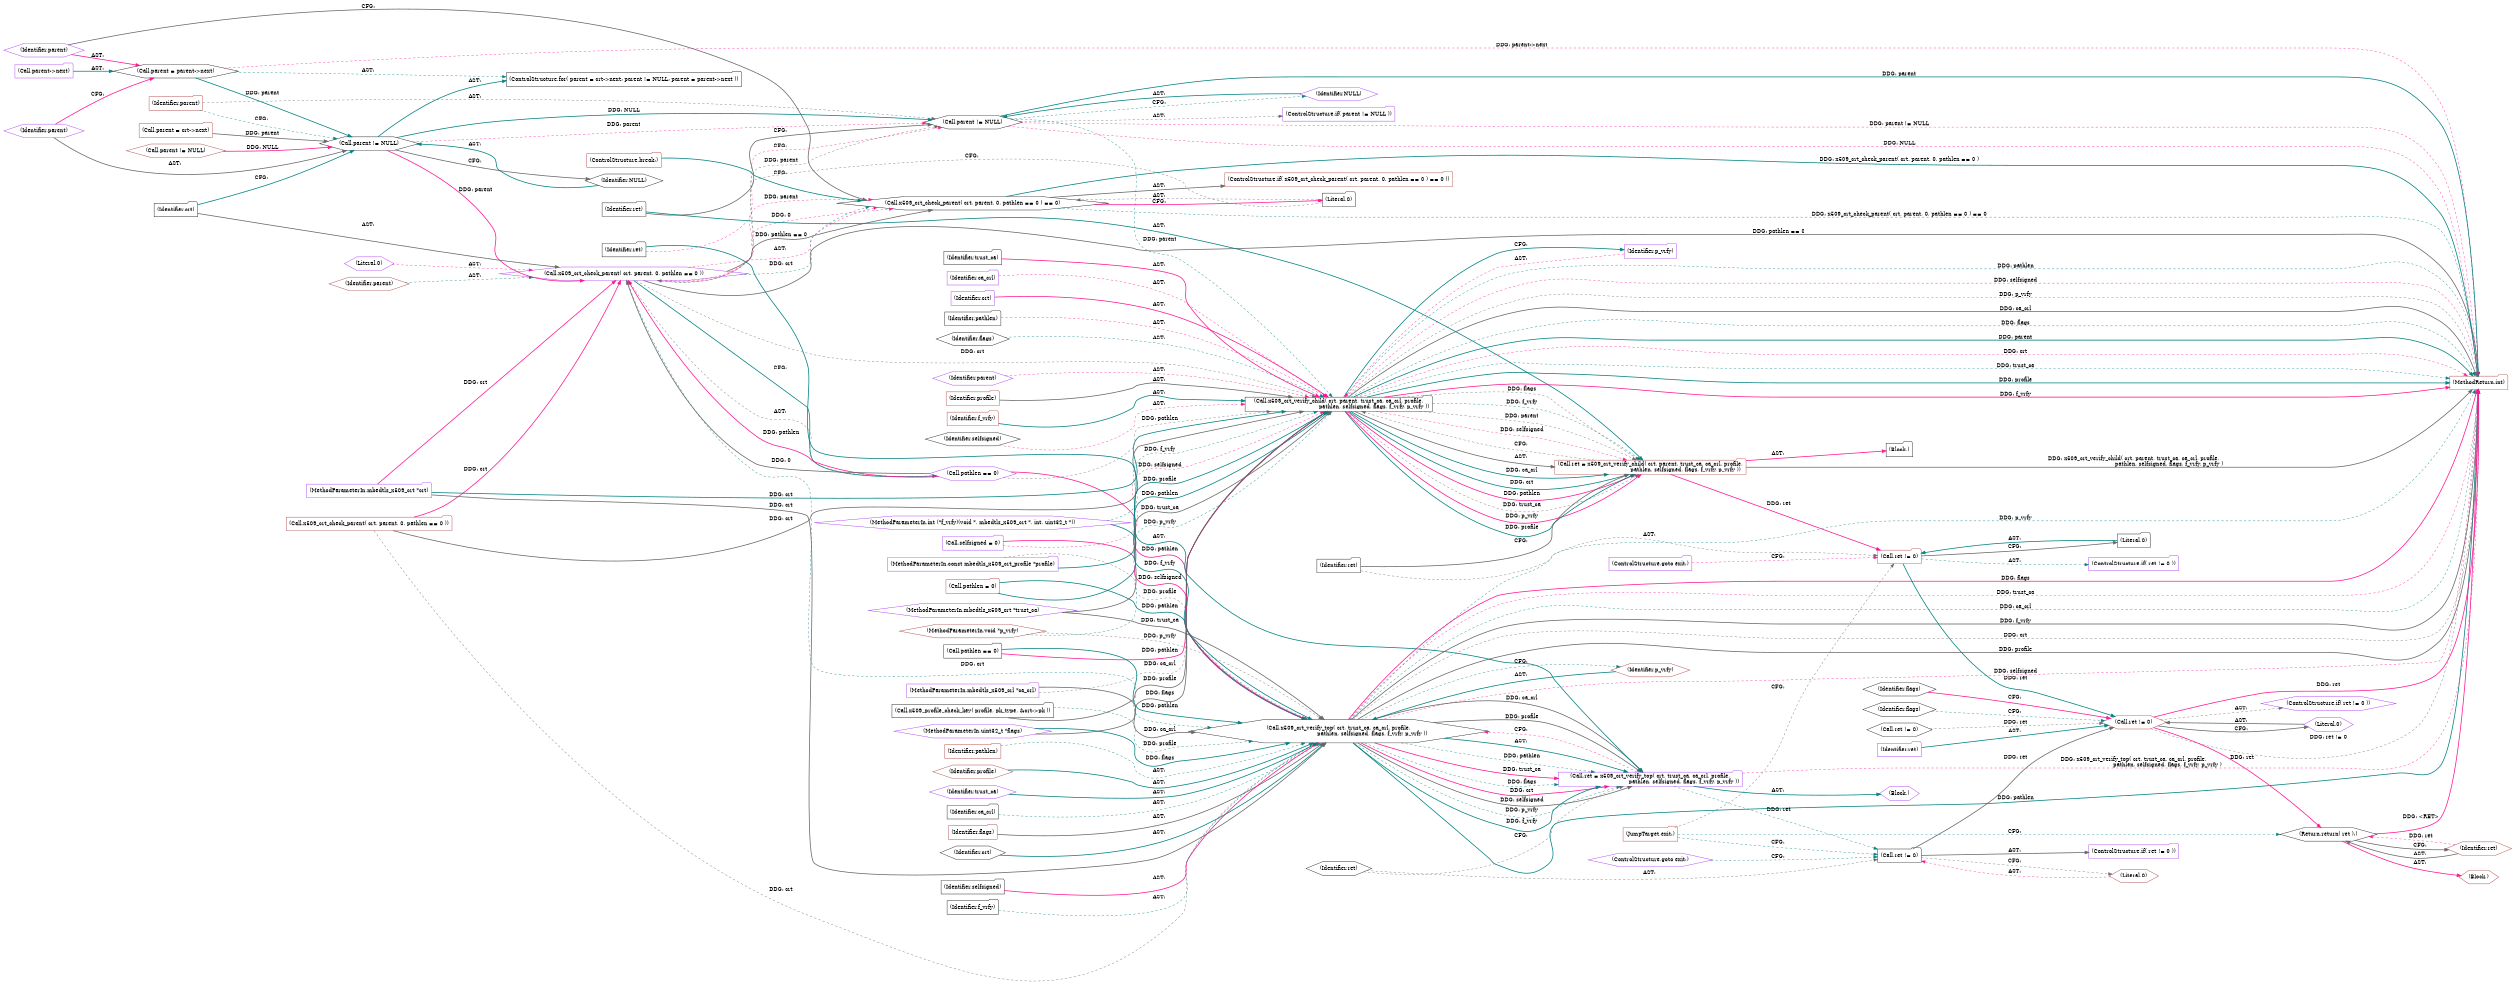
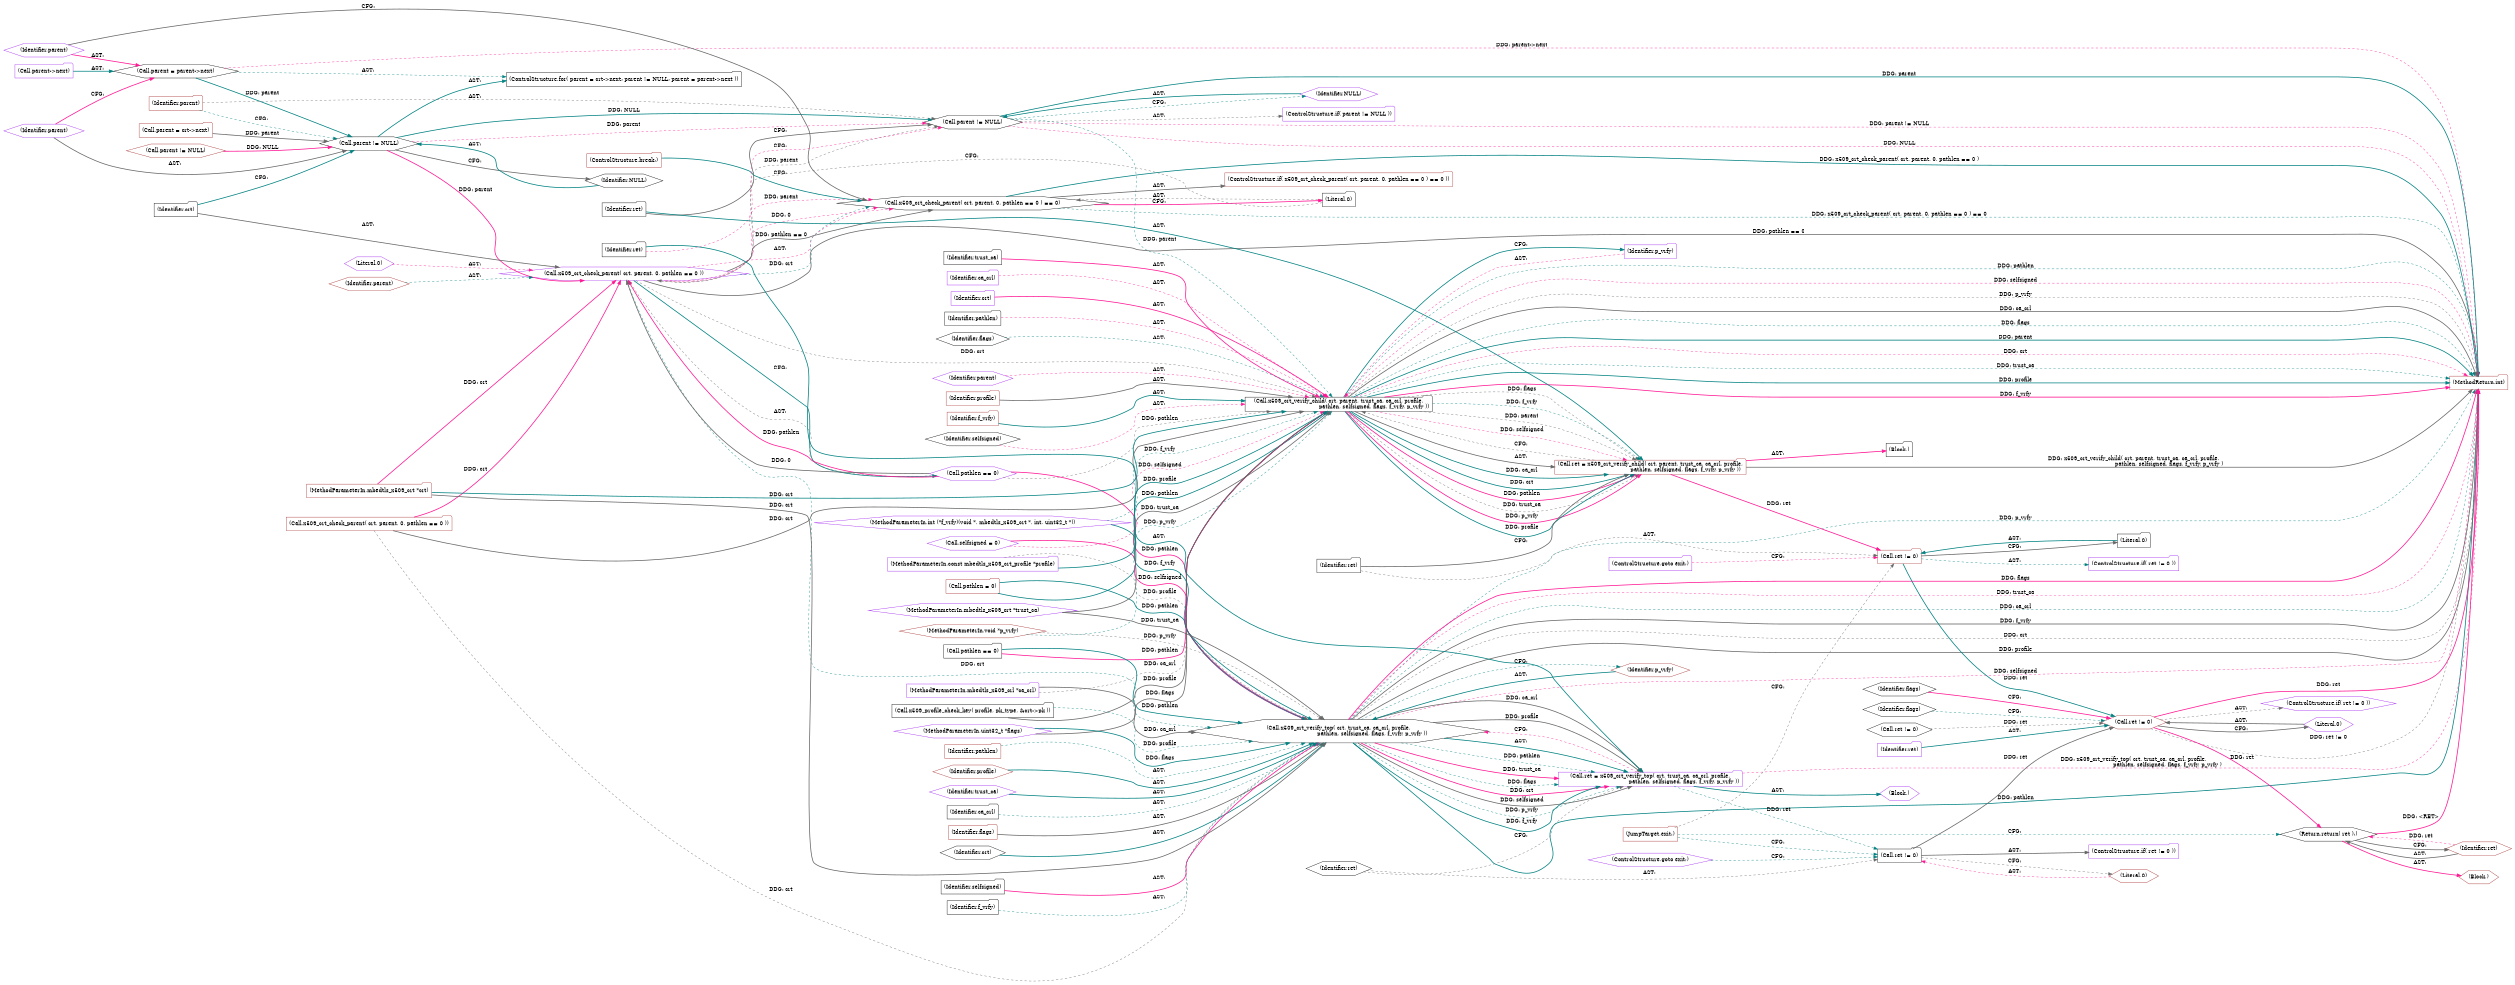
node "(MethodParameterIn,mbedtls_x509_crt *crt)": color purple -> brown
node "(Call,selfsigned = 0)": shape folder -> hexagon
